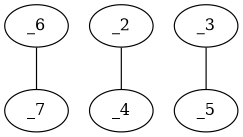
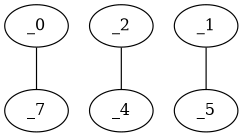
node "_6": label "_6" -> "_0"
node "_3": label "_3" -> "_1"
